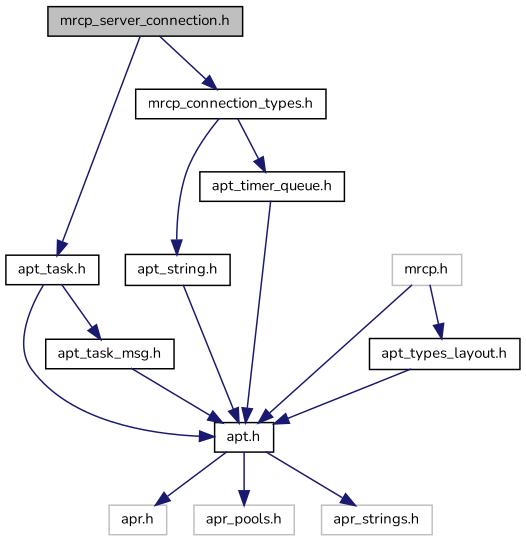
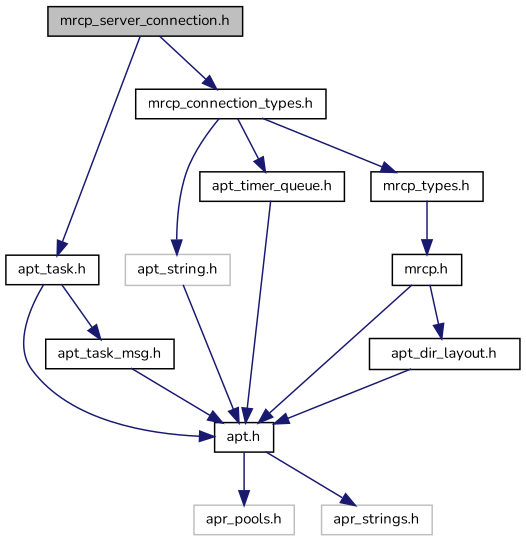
node "mrcp_types.h": added
node "apt_string.h": color black -> grey75
node "mrcp.h": color grey75 -> black
node "apt_types_layout.h": label "apt_types_layout.h" -> "apt_dir_layout.h"
node "apr.h": removed
